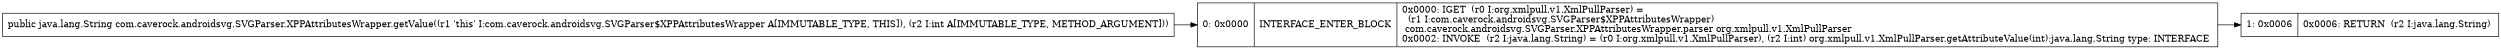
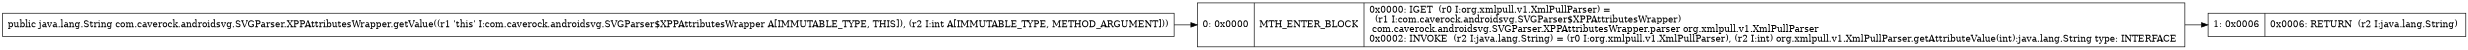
node "0: 0x0000": text "INTERFACE_ENTER_BLOCK" -> "MTH_ENTER_BLOCK"
